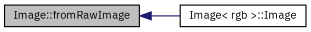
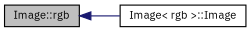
node "Image::fromRawImage": label "Image::fromRawImage" -> "Image::rgb"
